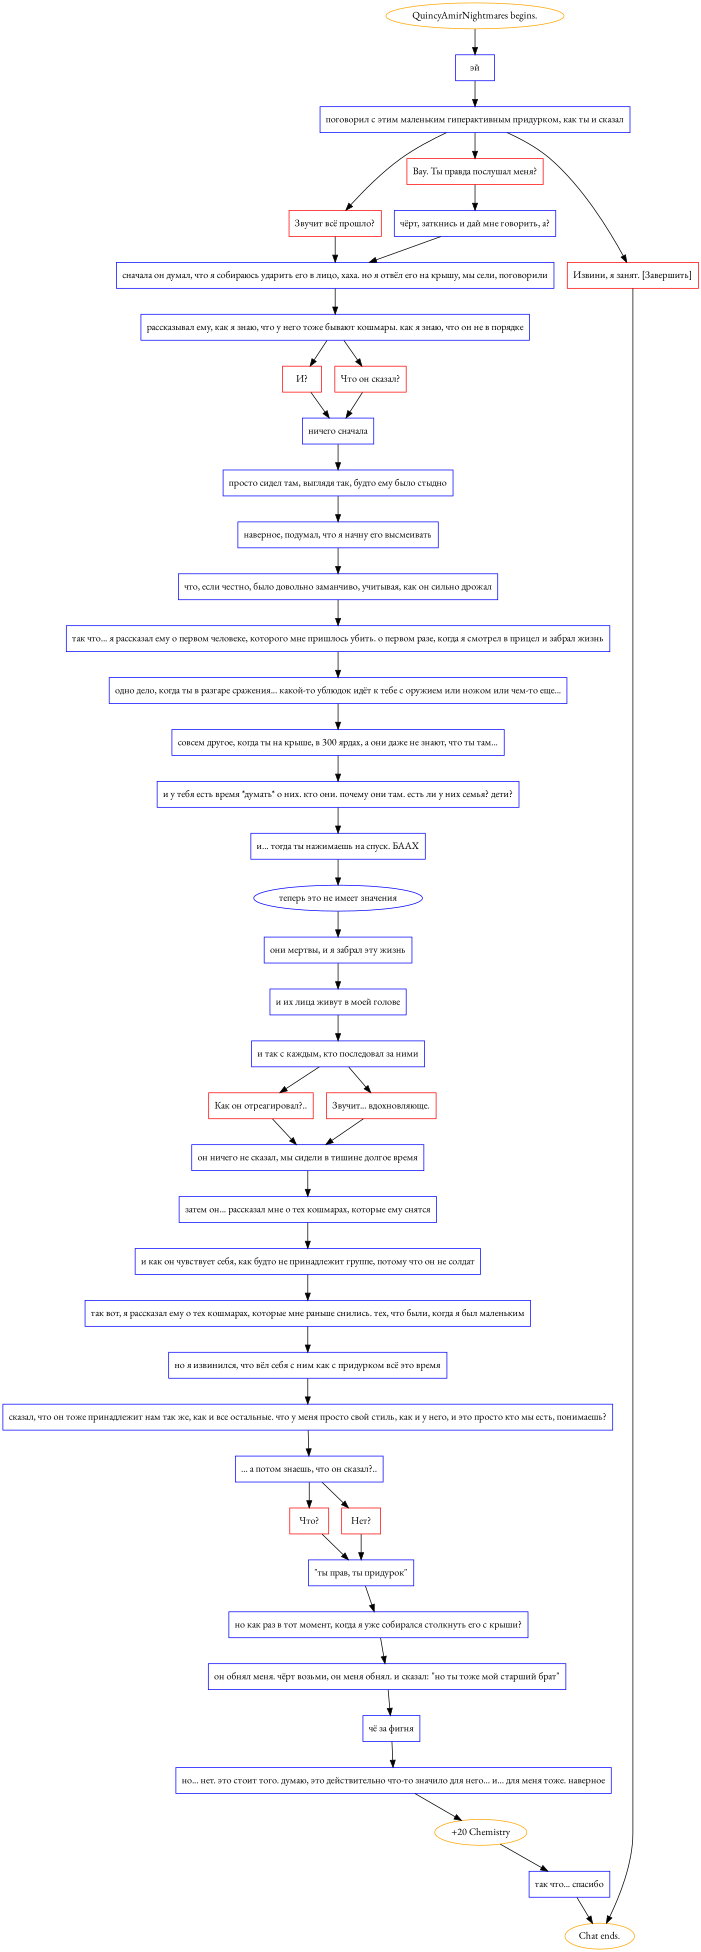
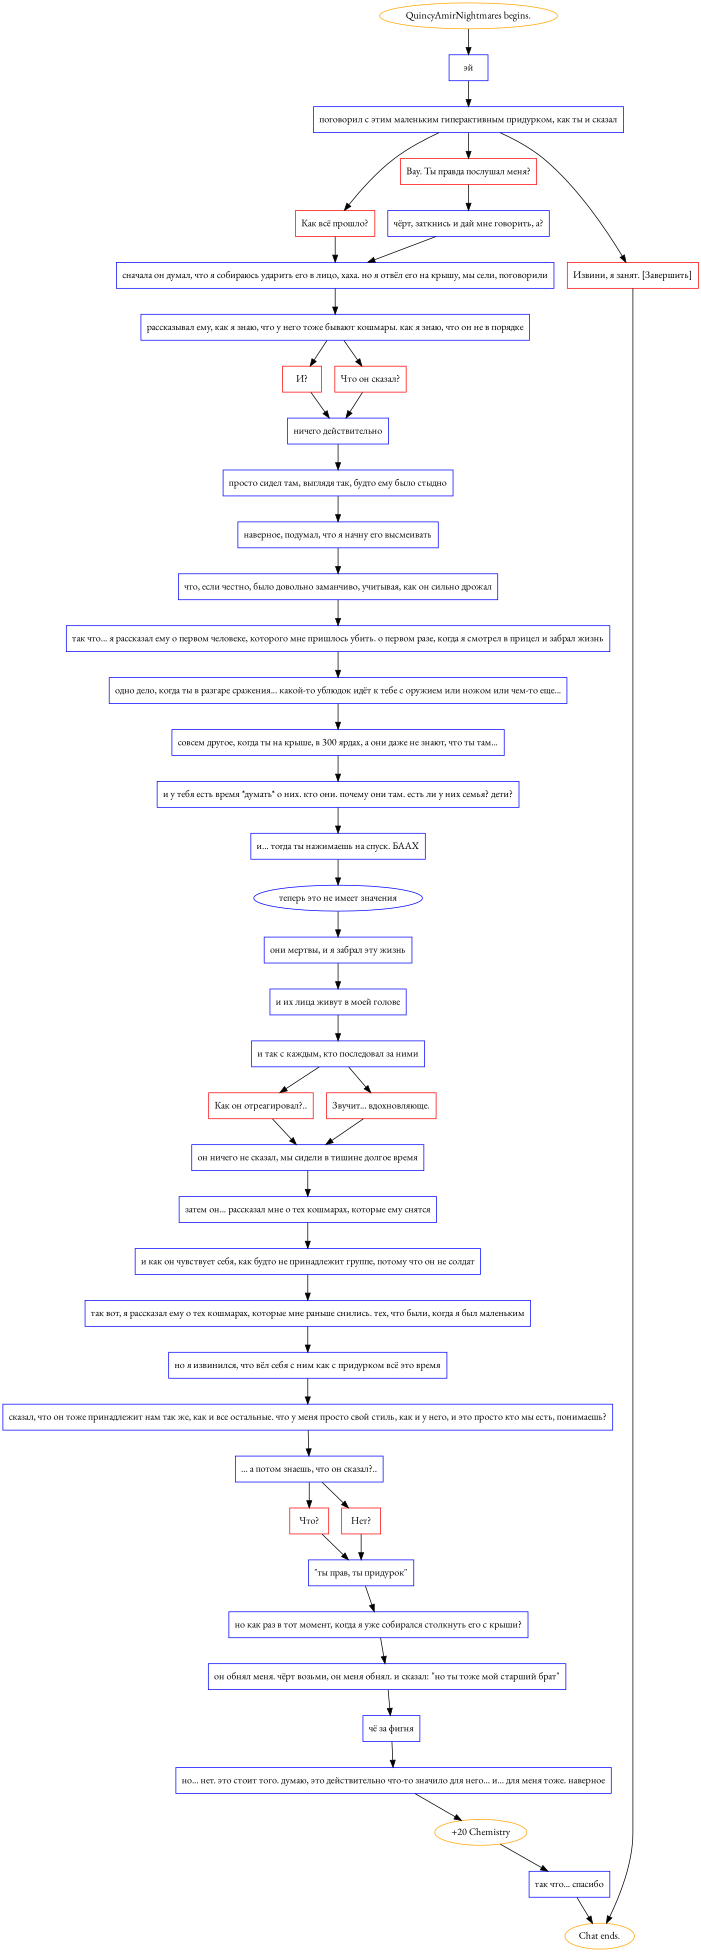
node "Звучит всё прошло?": label "Звучит всё прошло?" -> "Как всё прошло?"
node "ничего сначала": label "ничего сначала" -> "ничего действительно"
